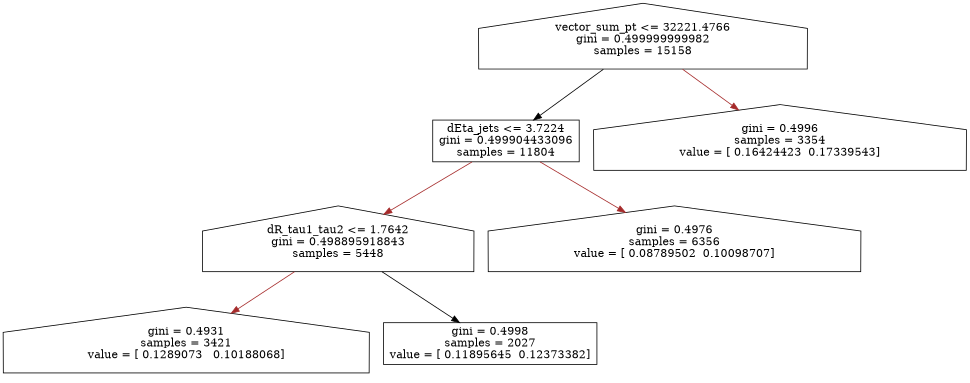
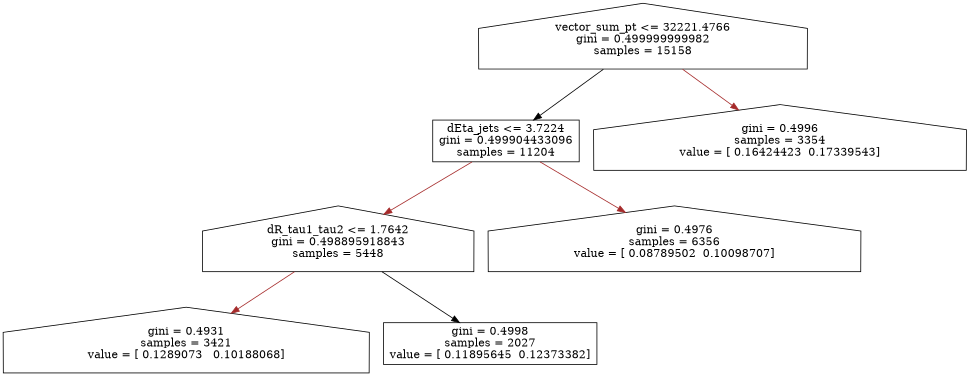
node "dEta_jets <= 3.7224 gini = 0.499904433096 samples = 11804": label "dEta_jets <= 3.7224 gini = 0.499904433096 samples = 11804" -> "dEta_jets <= 3.7224 gini = 0.499904433096 samples = 11204"
